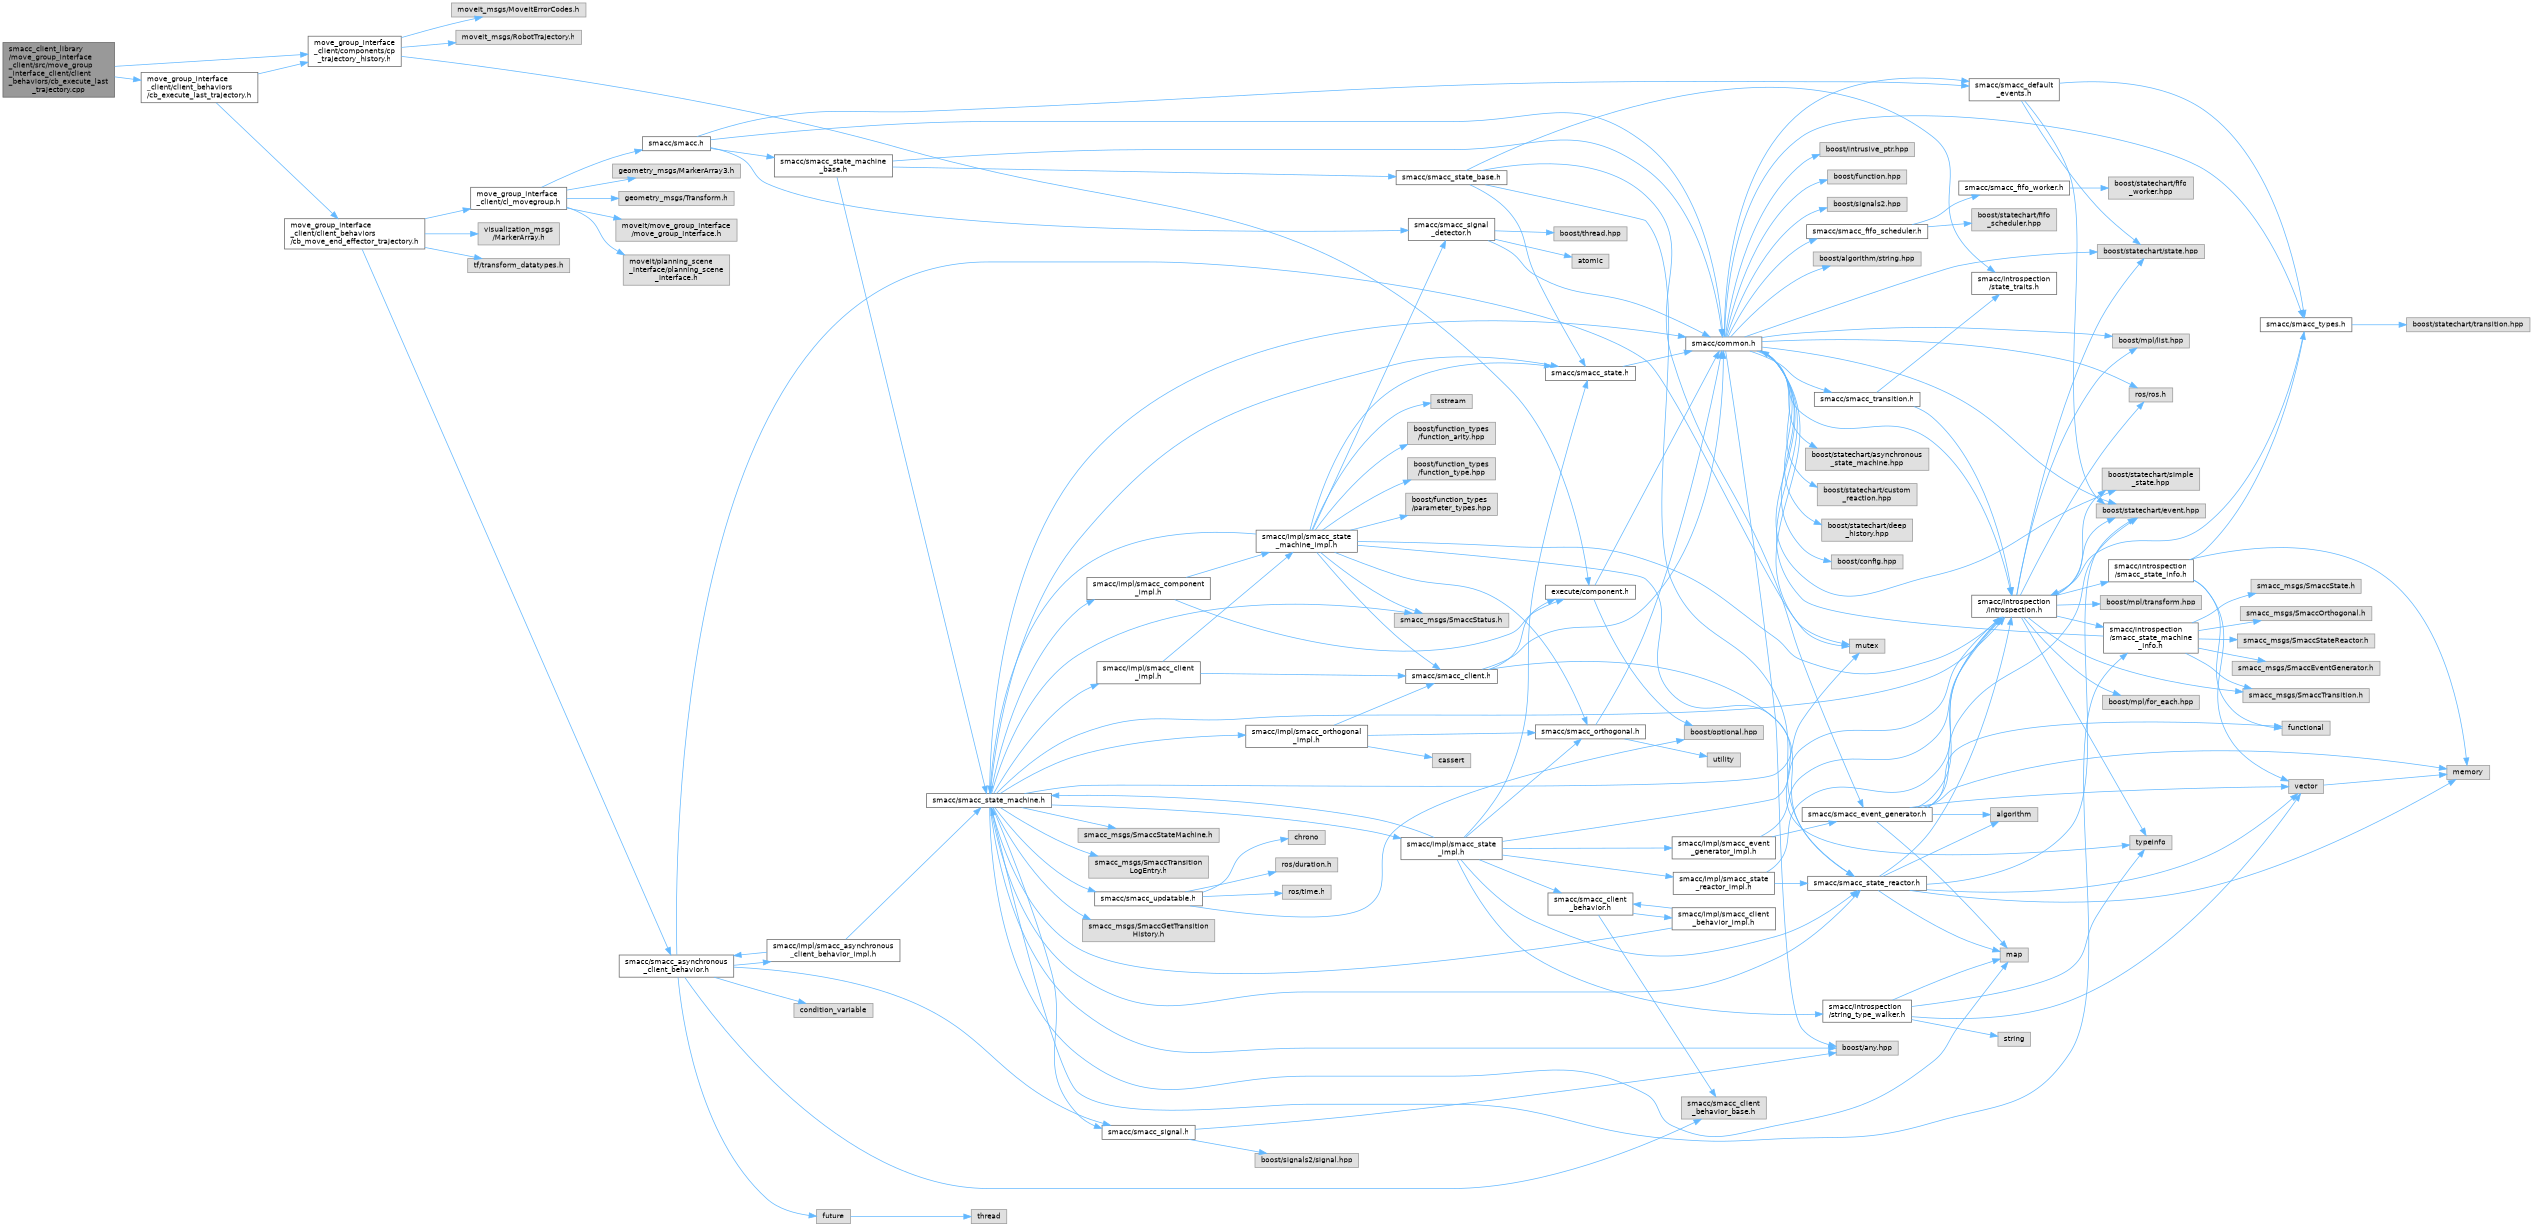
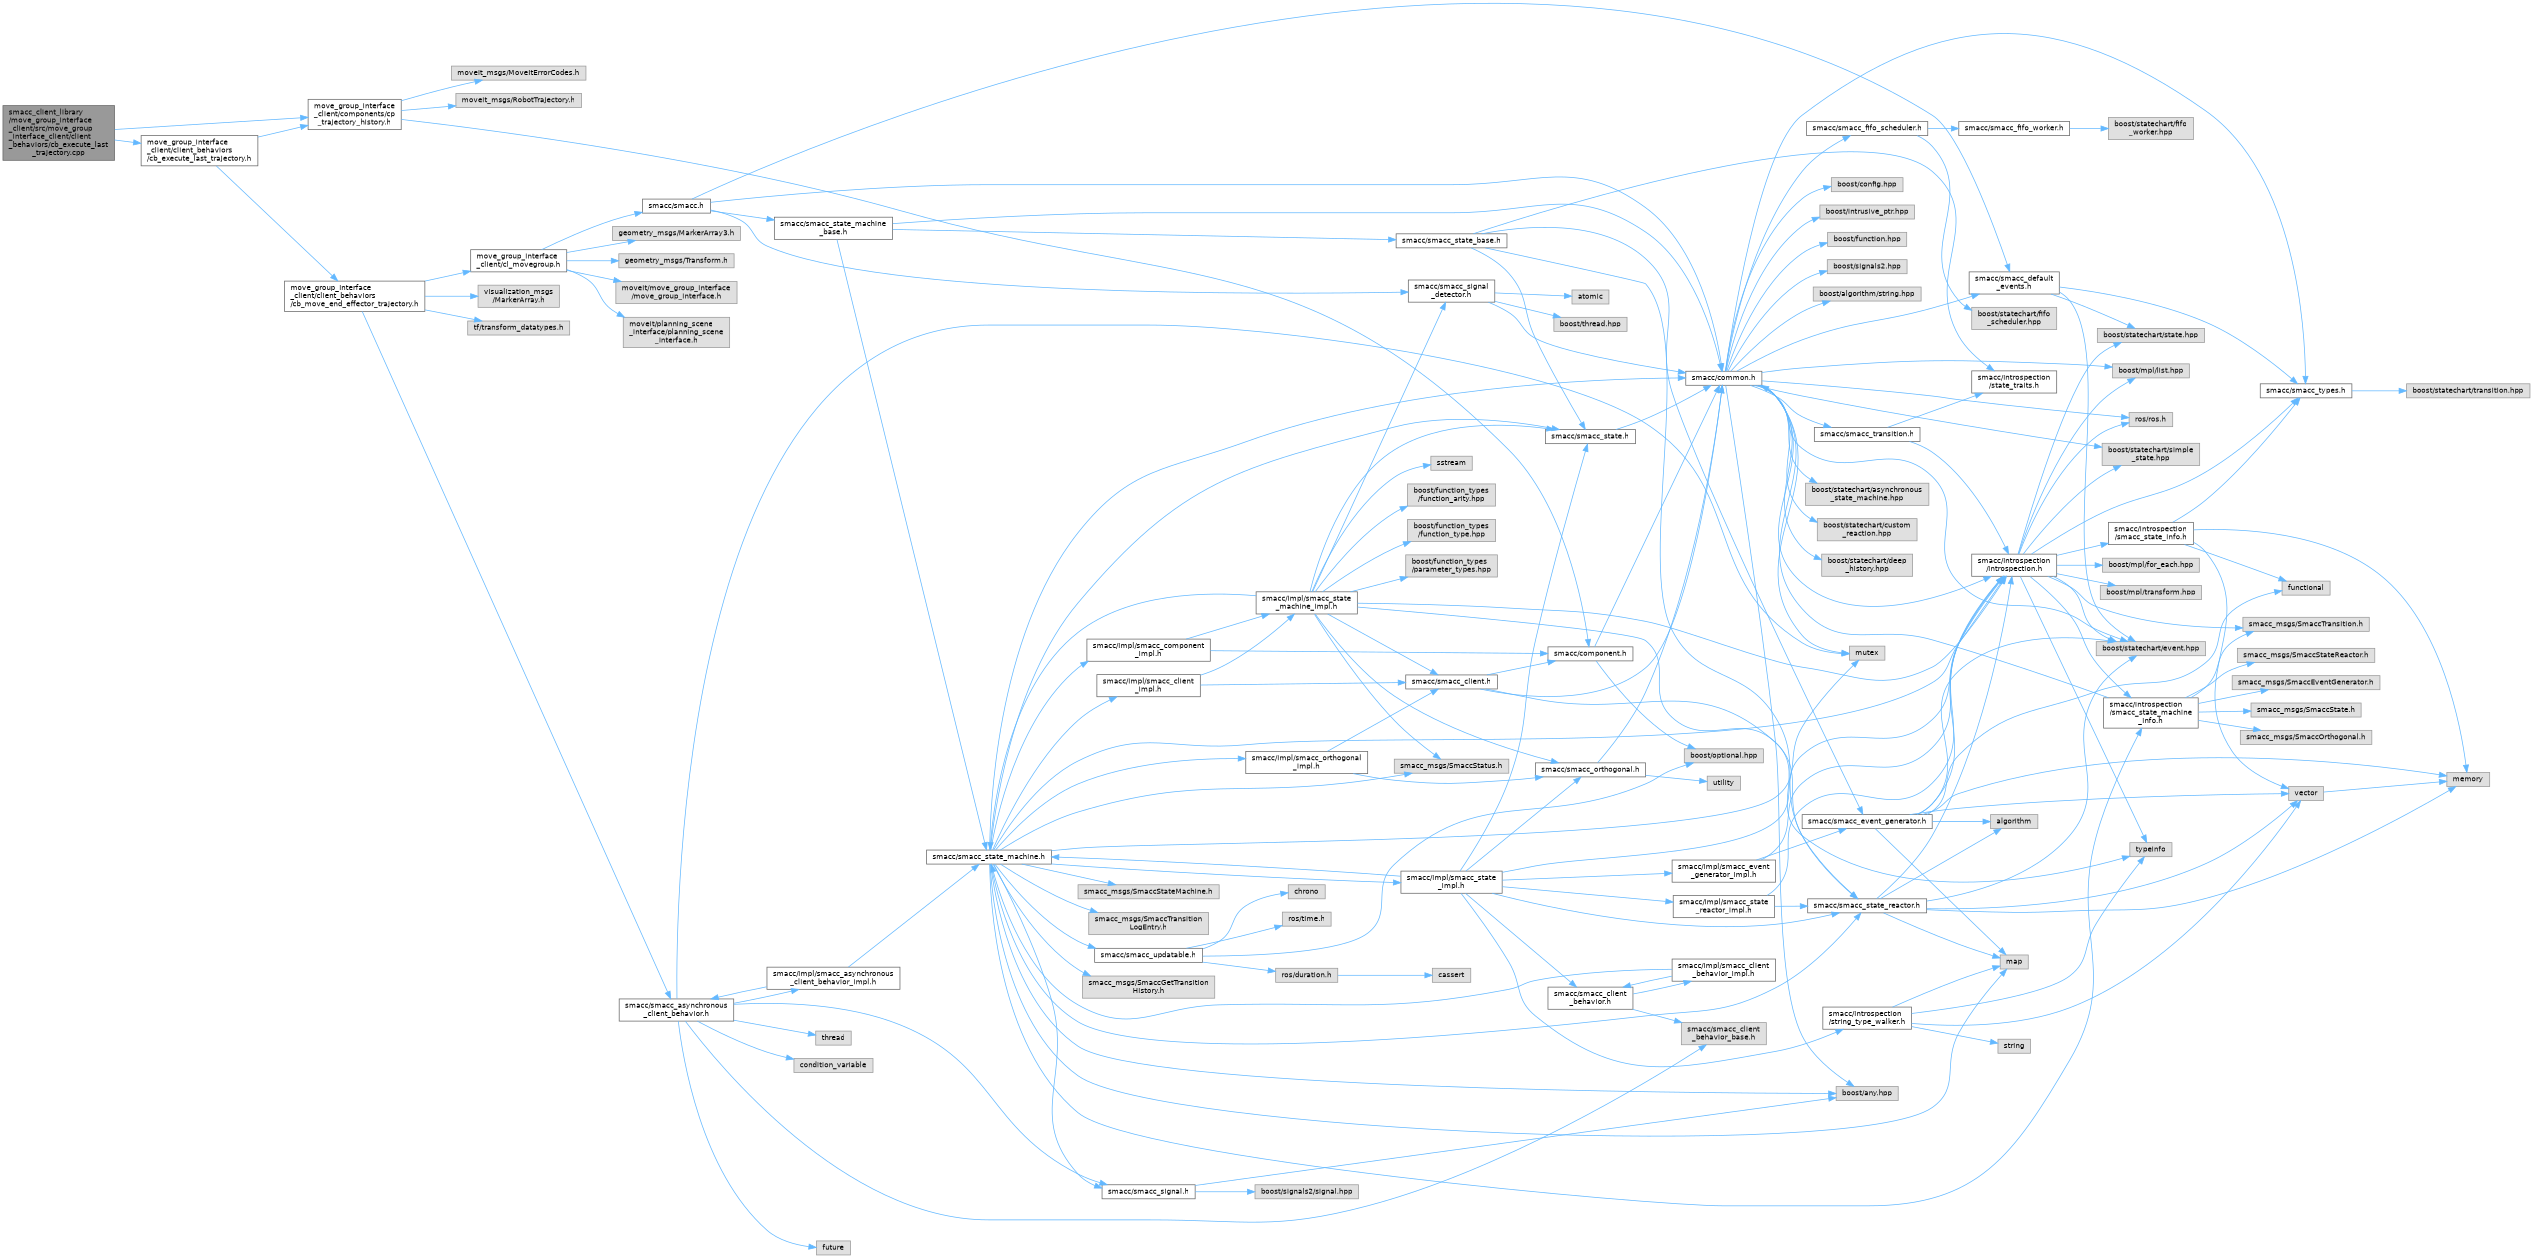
edge "smacc/common.h" -> "boost/statechart/state.hpp": removed
edge "smacc/smacc_types.h" -> "smacc/introspection /introspection.h": reversed
node "execute/component.h": label "execute/component.h" -> "smacc/component.h"
edge "smacc/impl/smacc_orthogonal _impl.h" -> "cassert": now "ros/duration.h" -> "cassert"
edge "future" -> "thread": now "smacc/smacc_asynchronous _client_behavior.h" -> "thread"
